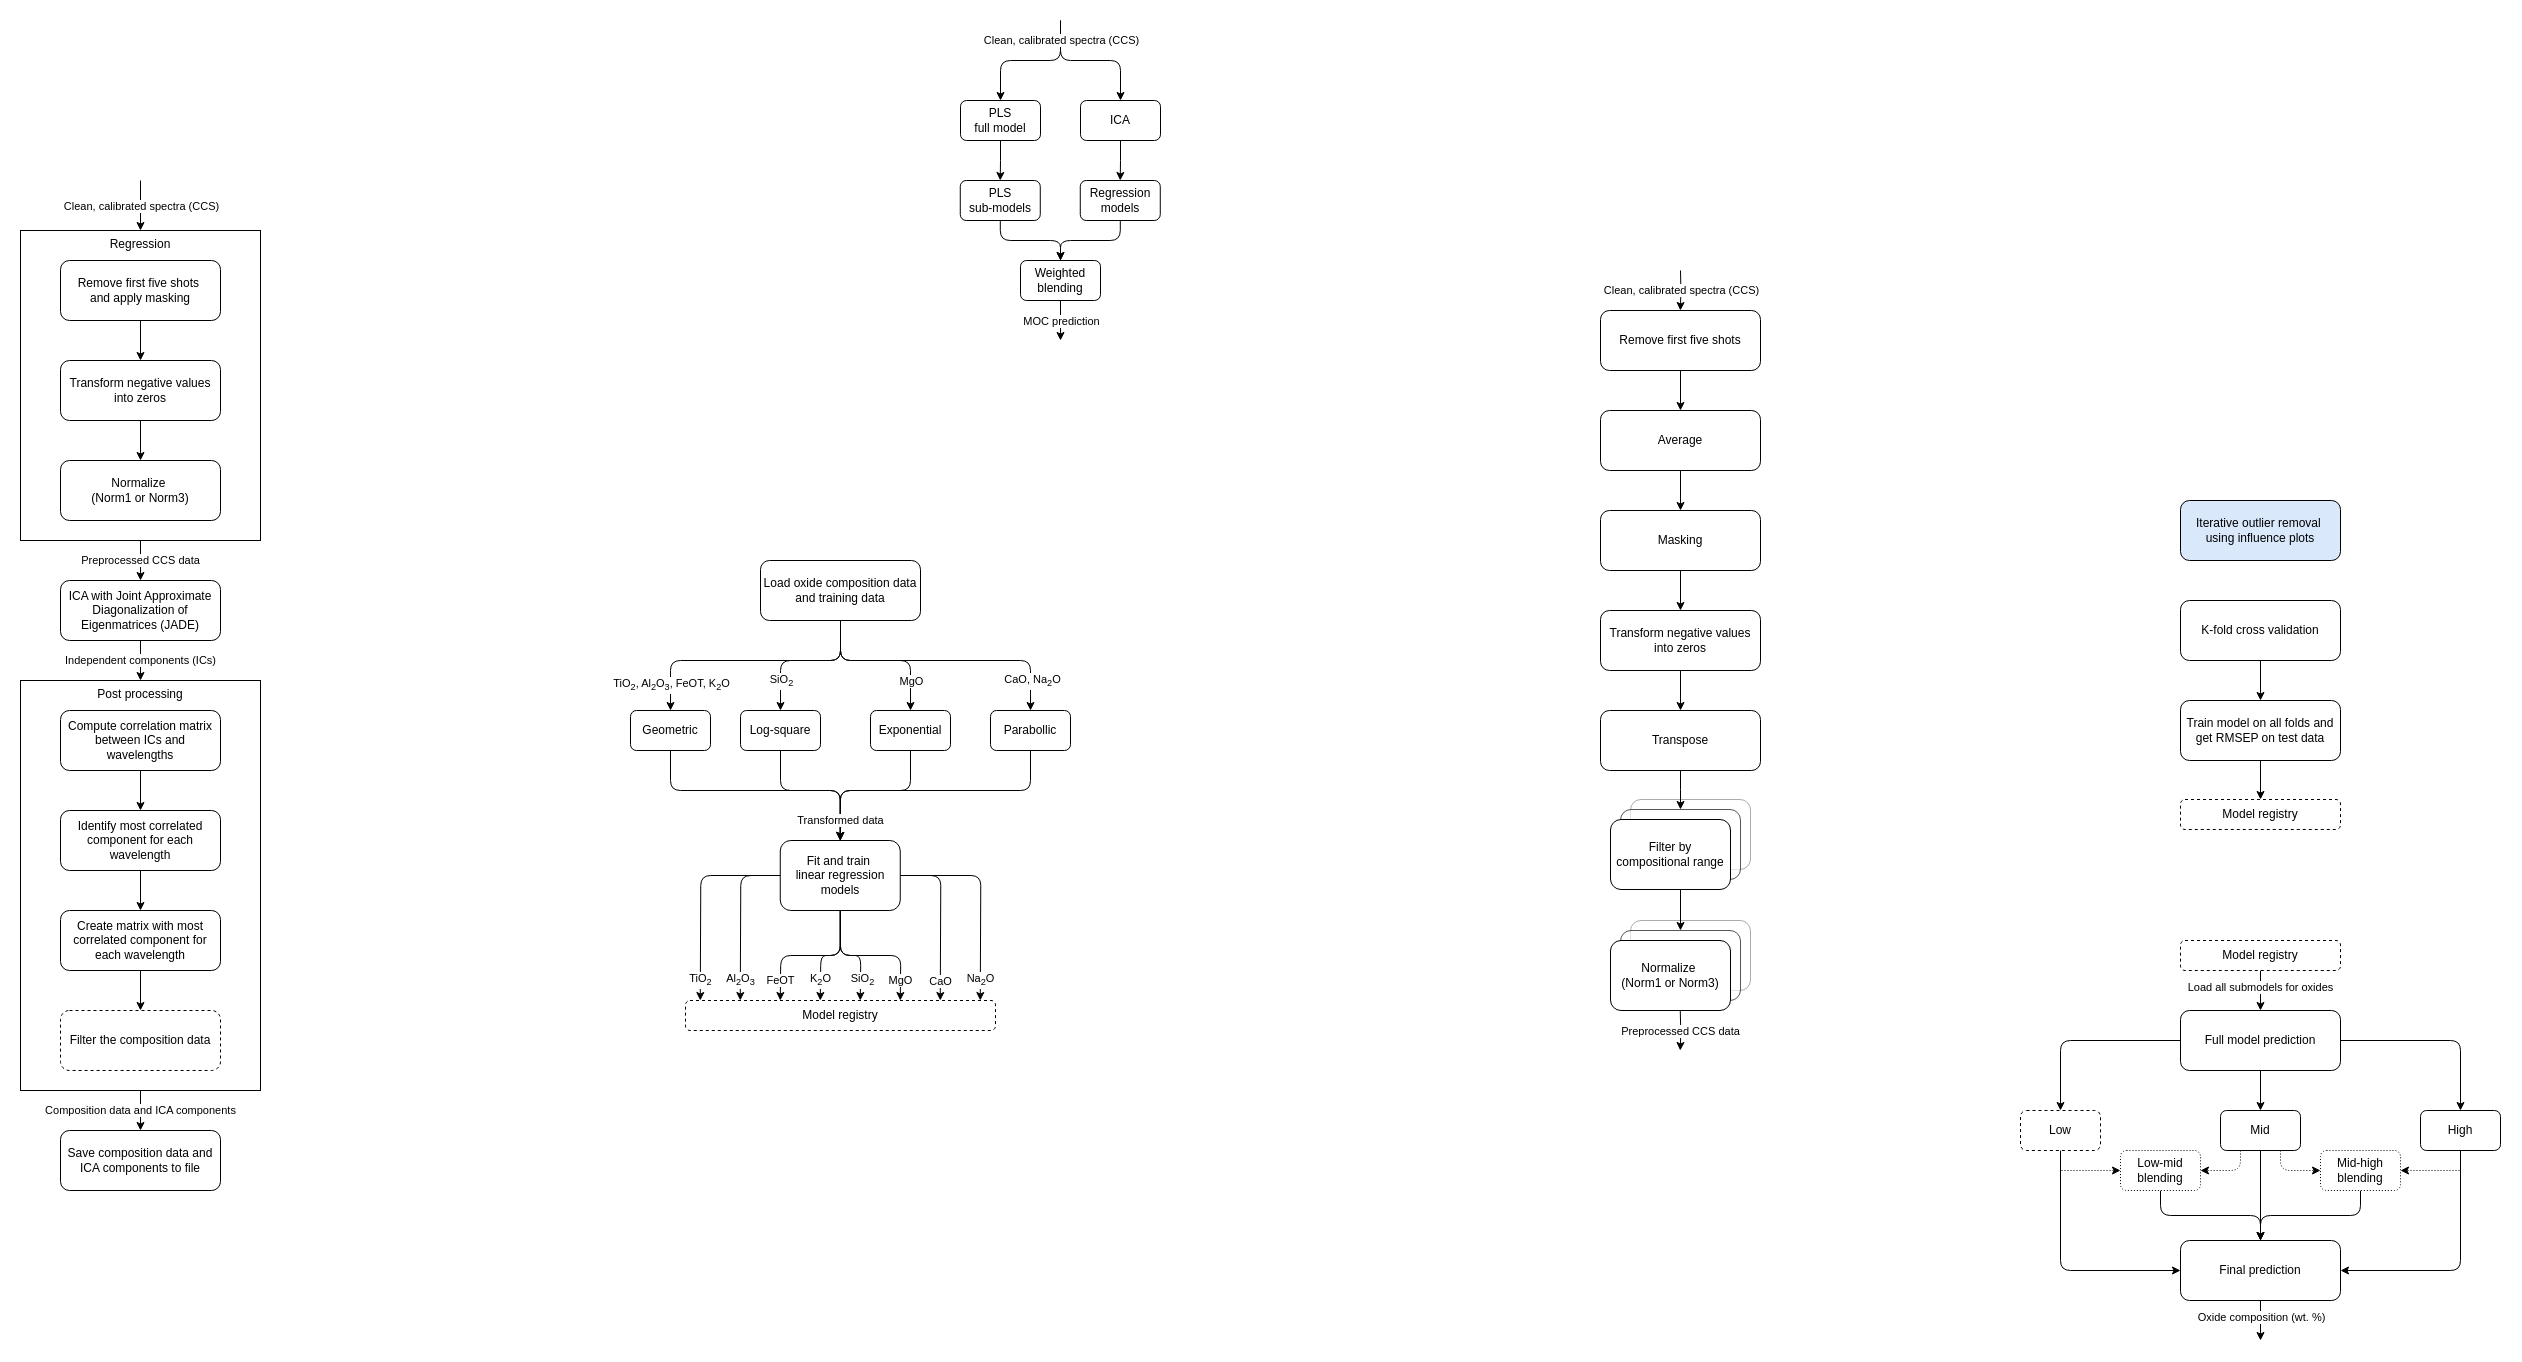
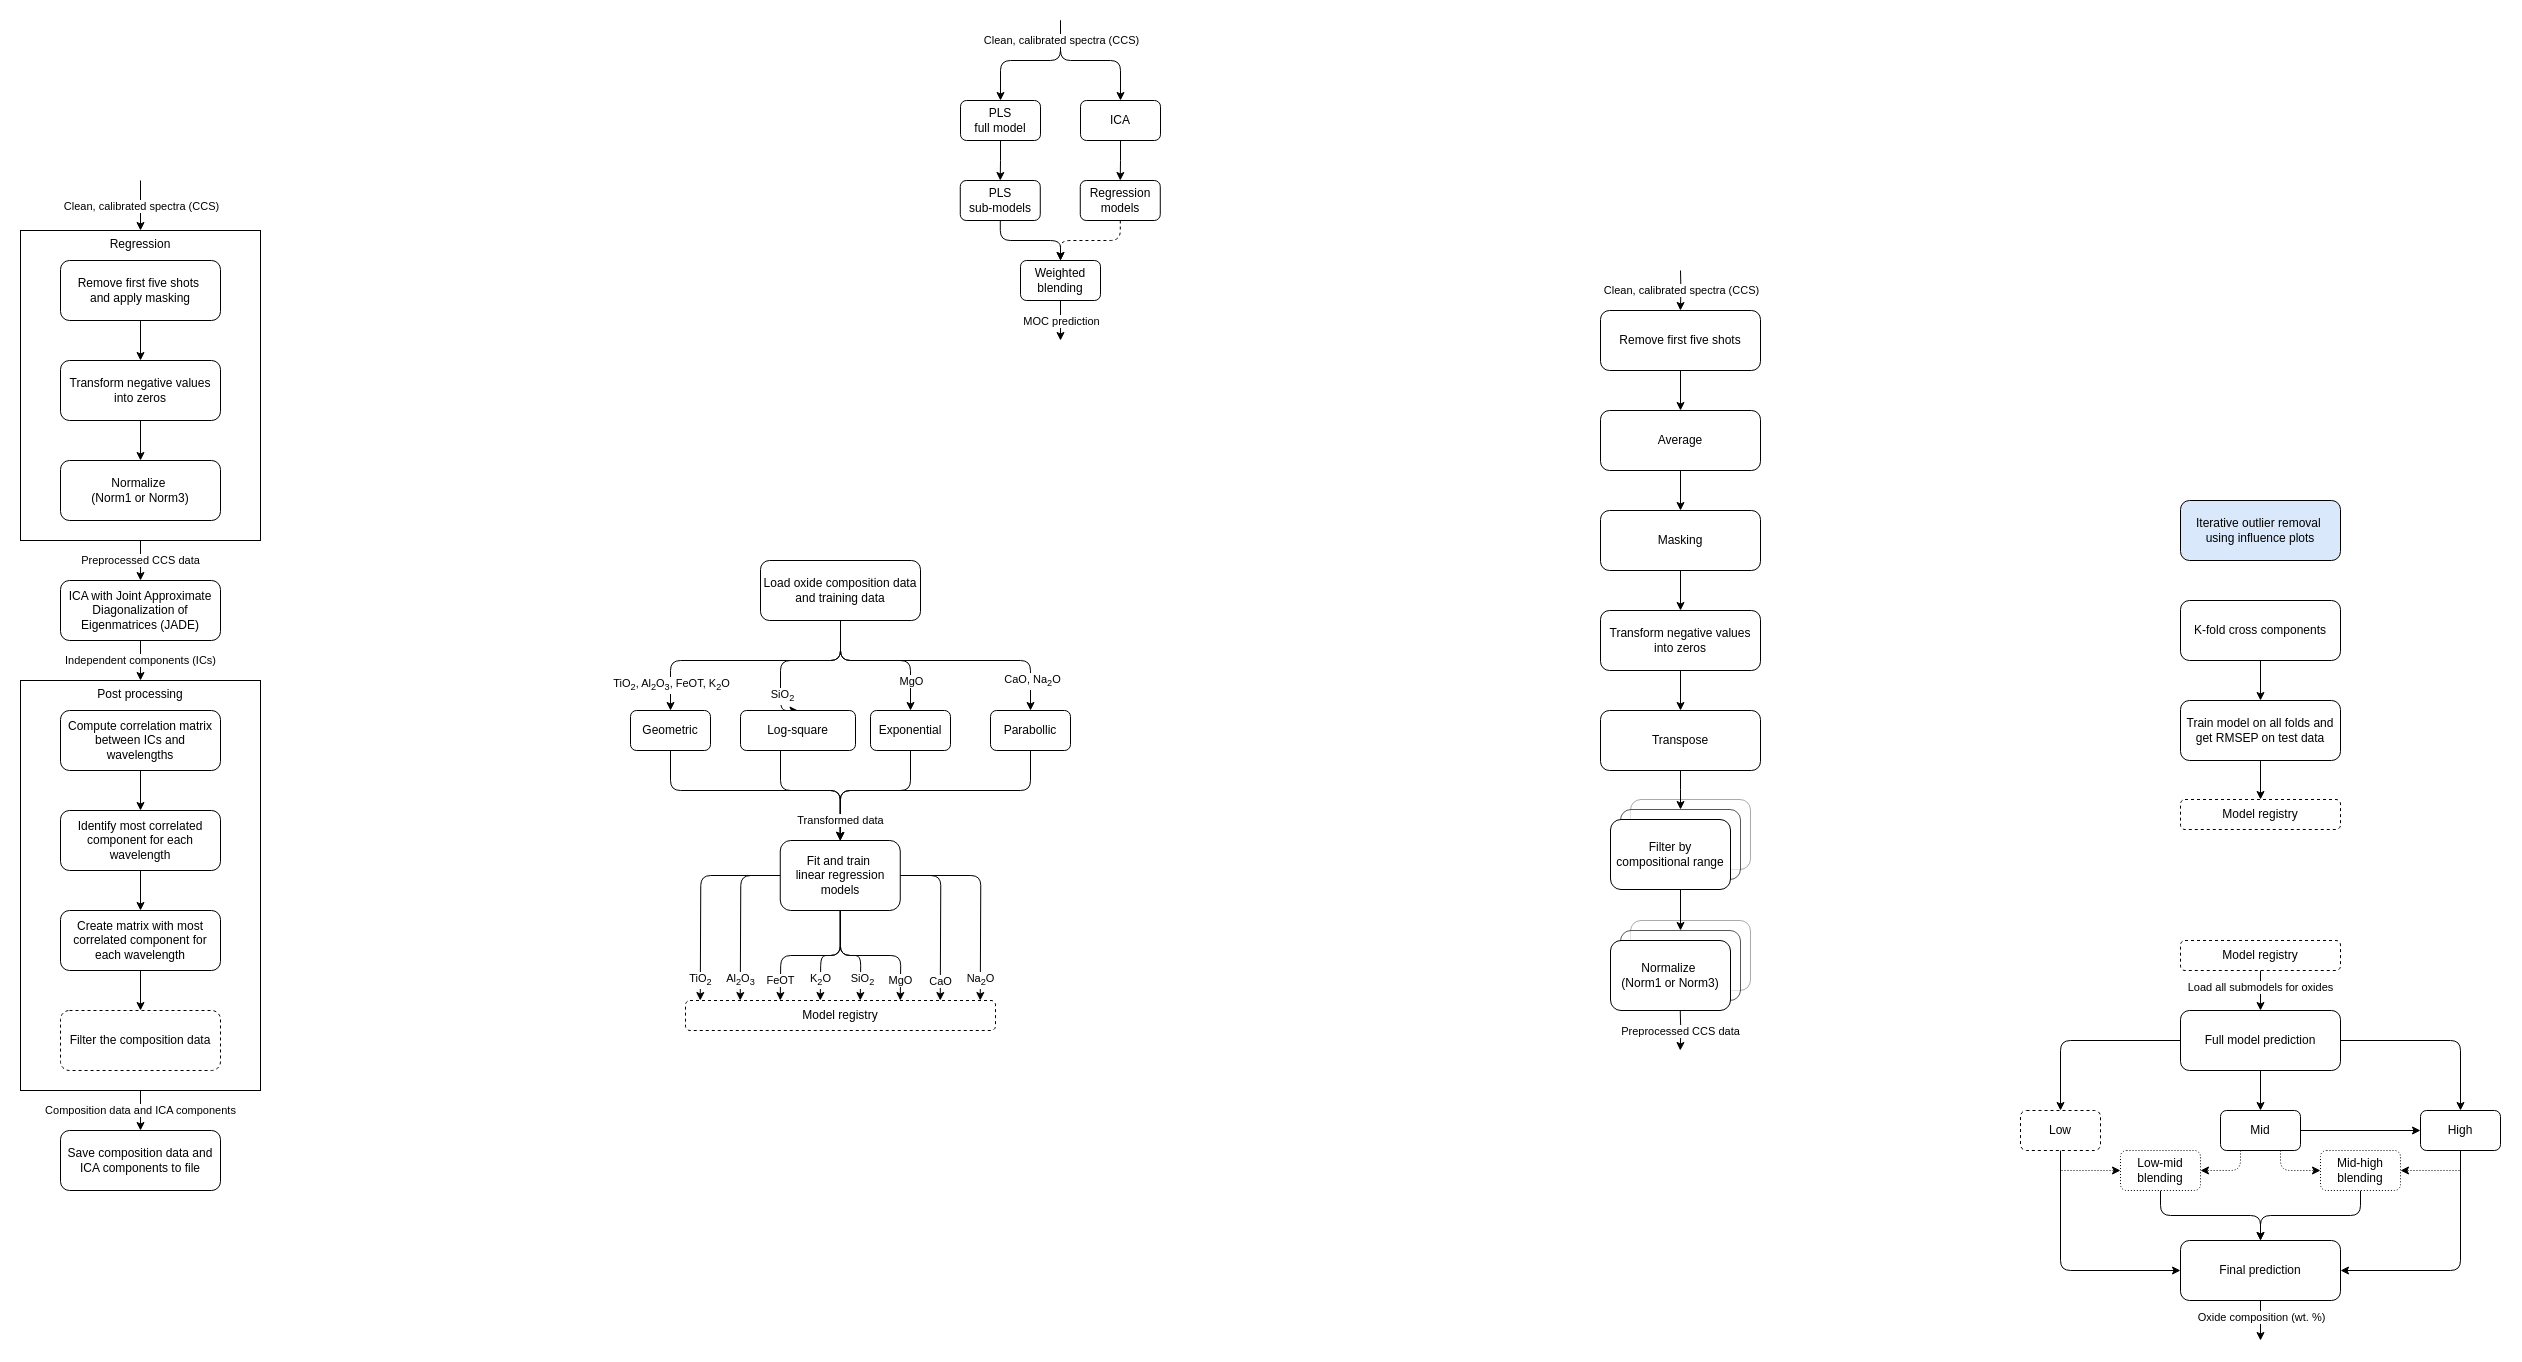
edge "Regression models" -> "Weighted blending": style solid -> dashed
node "K-fold cross validation": label "K-fold cross validation" -> "K-fold cross components"
node "Log-square": size 80x40 -> 115x40
edge "Mid" -> "Final prediction": now "Mid" -> "High"
